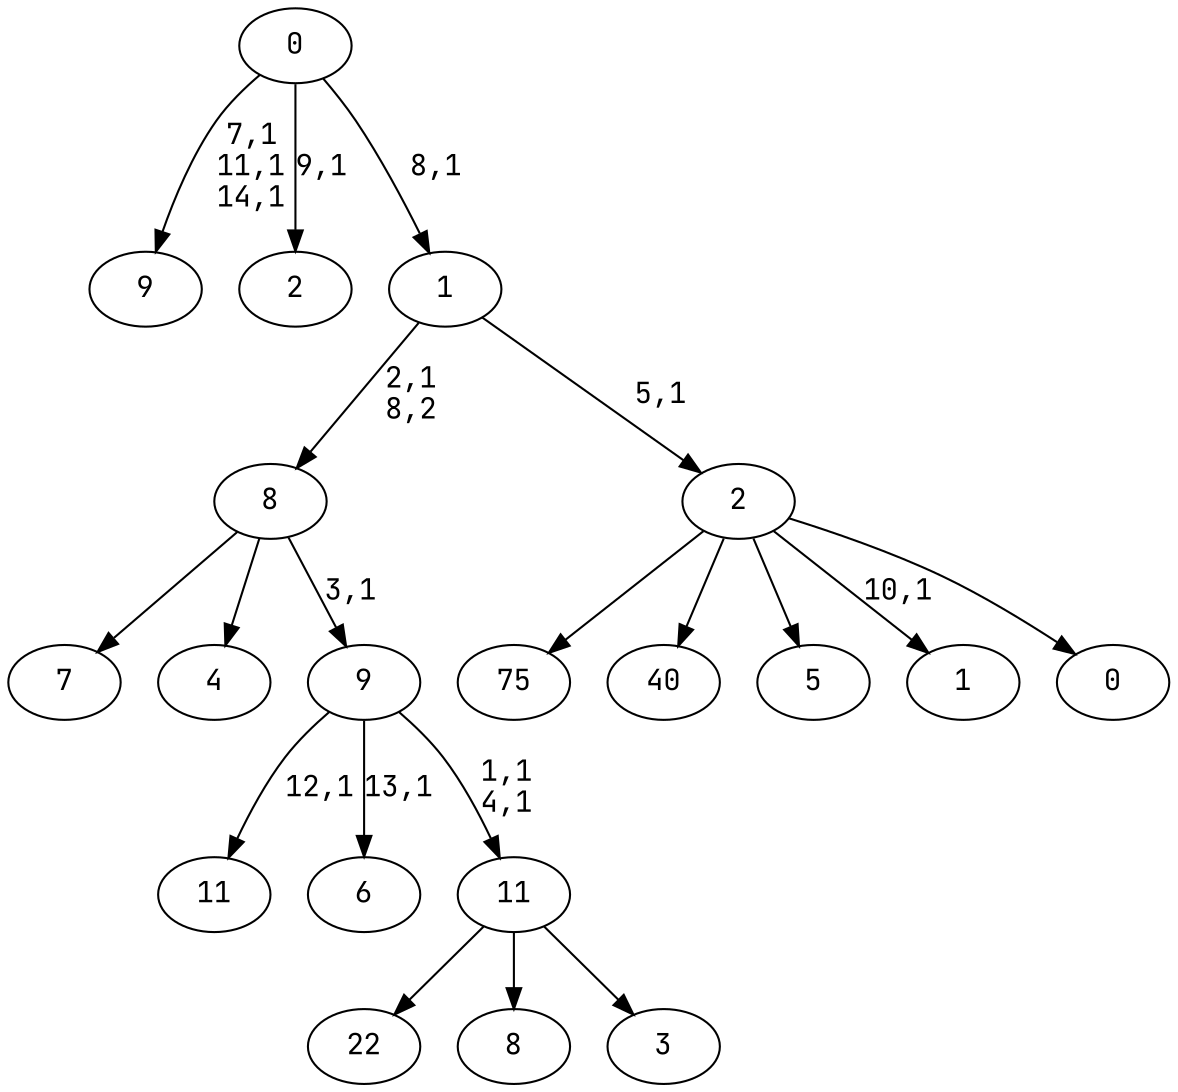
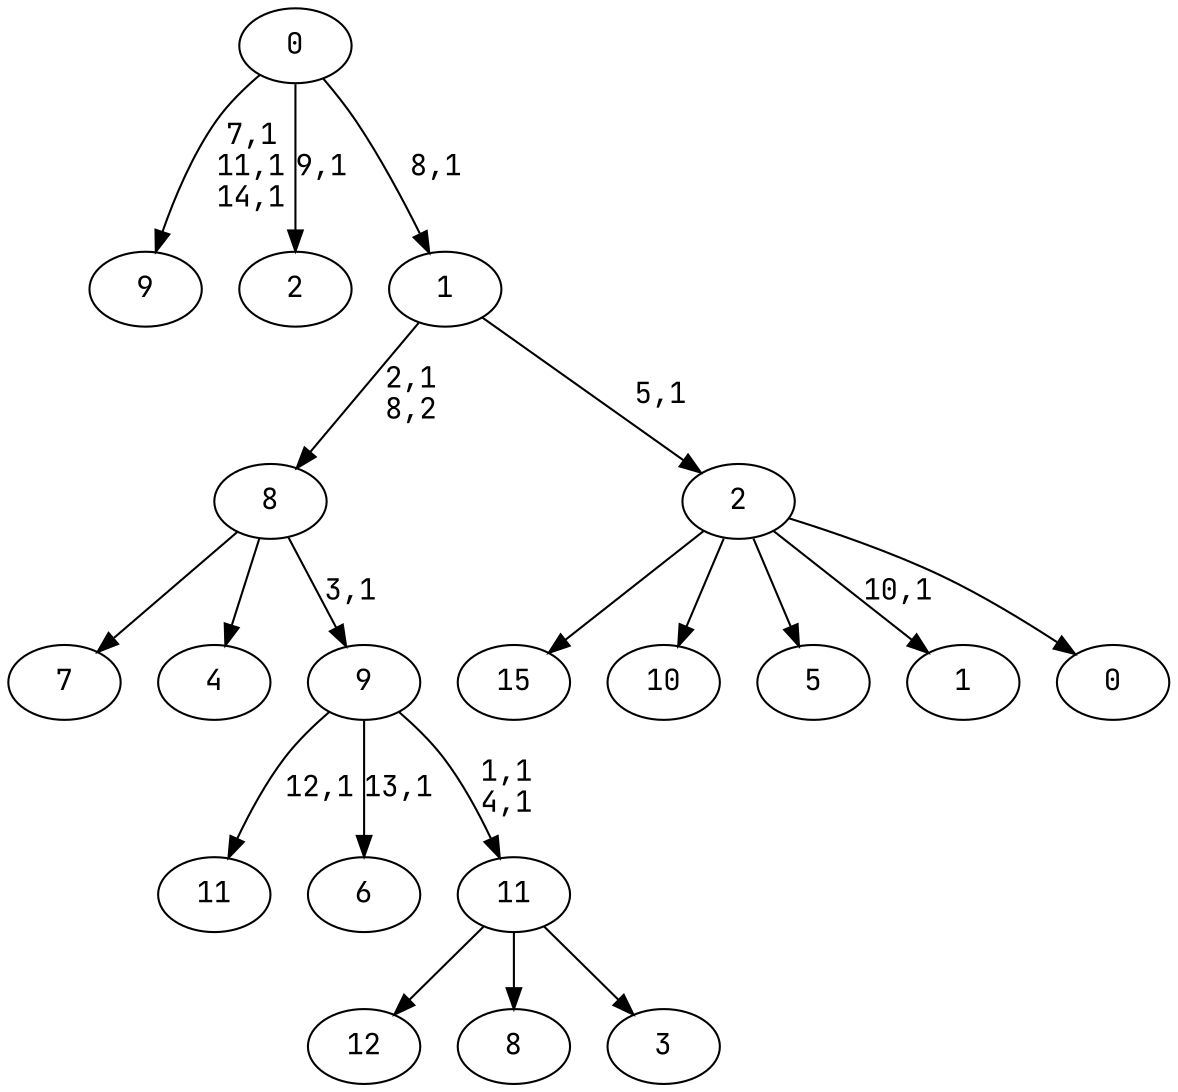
node "75": label "75" -> "15"
node "40": label "40" -> "10"
node "22": label "22" -> "12"
